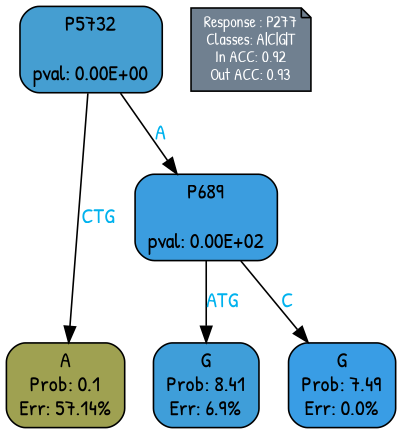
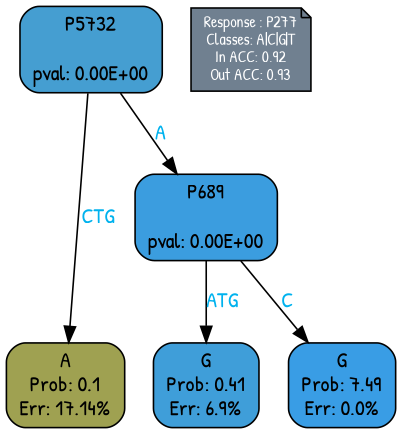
node "P689 pval: 0.00E+02": label "P689 pval: 0.00E+02" -> "P689 pval: 0.00E+00"
node "A Prob: 0.1 Err: 57.14%": label "A Prob: 0.1 Err: 57.14%" -> "A Prob: 0.1 Err: 17.14%"
node "G Prob: 8.41 Err: 6.9%": label "G Prob: 8.41 Err: 6.9%" -> "G Prob: 0.41 Err: 6.9%"
